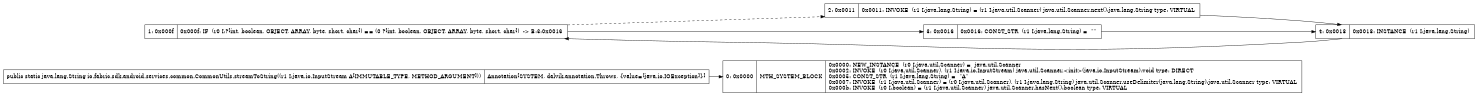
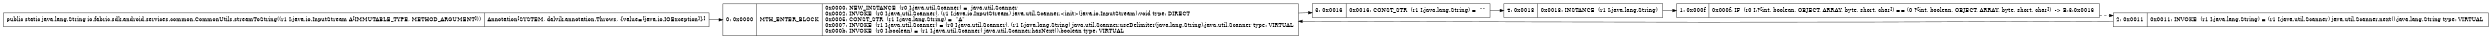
edge "2: 0x0011" -> "4: 0x0018": now "2: 0x0011" -> "0: 0x0000"
edge "1: 0x000f" -> "3: 0x0016": now "0: 0x0000" -> "3: 0x0016"
node "0: 0x0000": text "MTH_SYSTEM_BLOCK" -> "MTH_ENTER_BLOCK"
